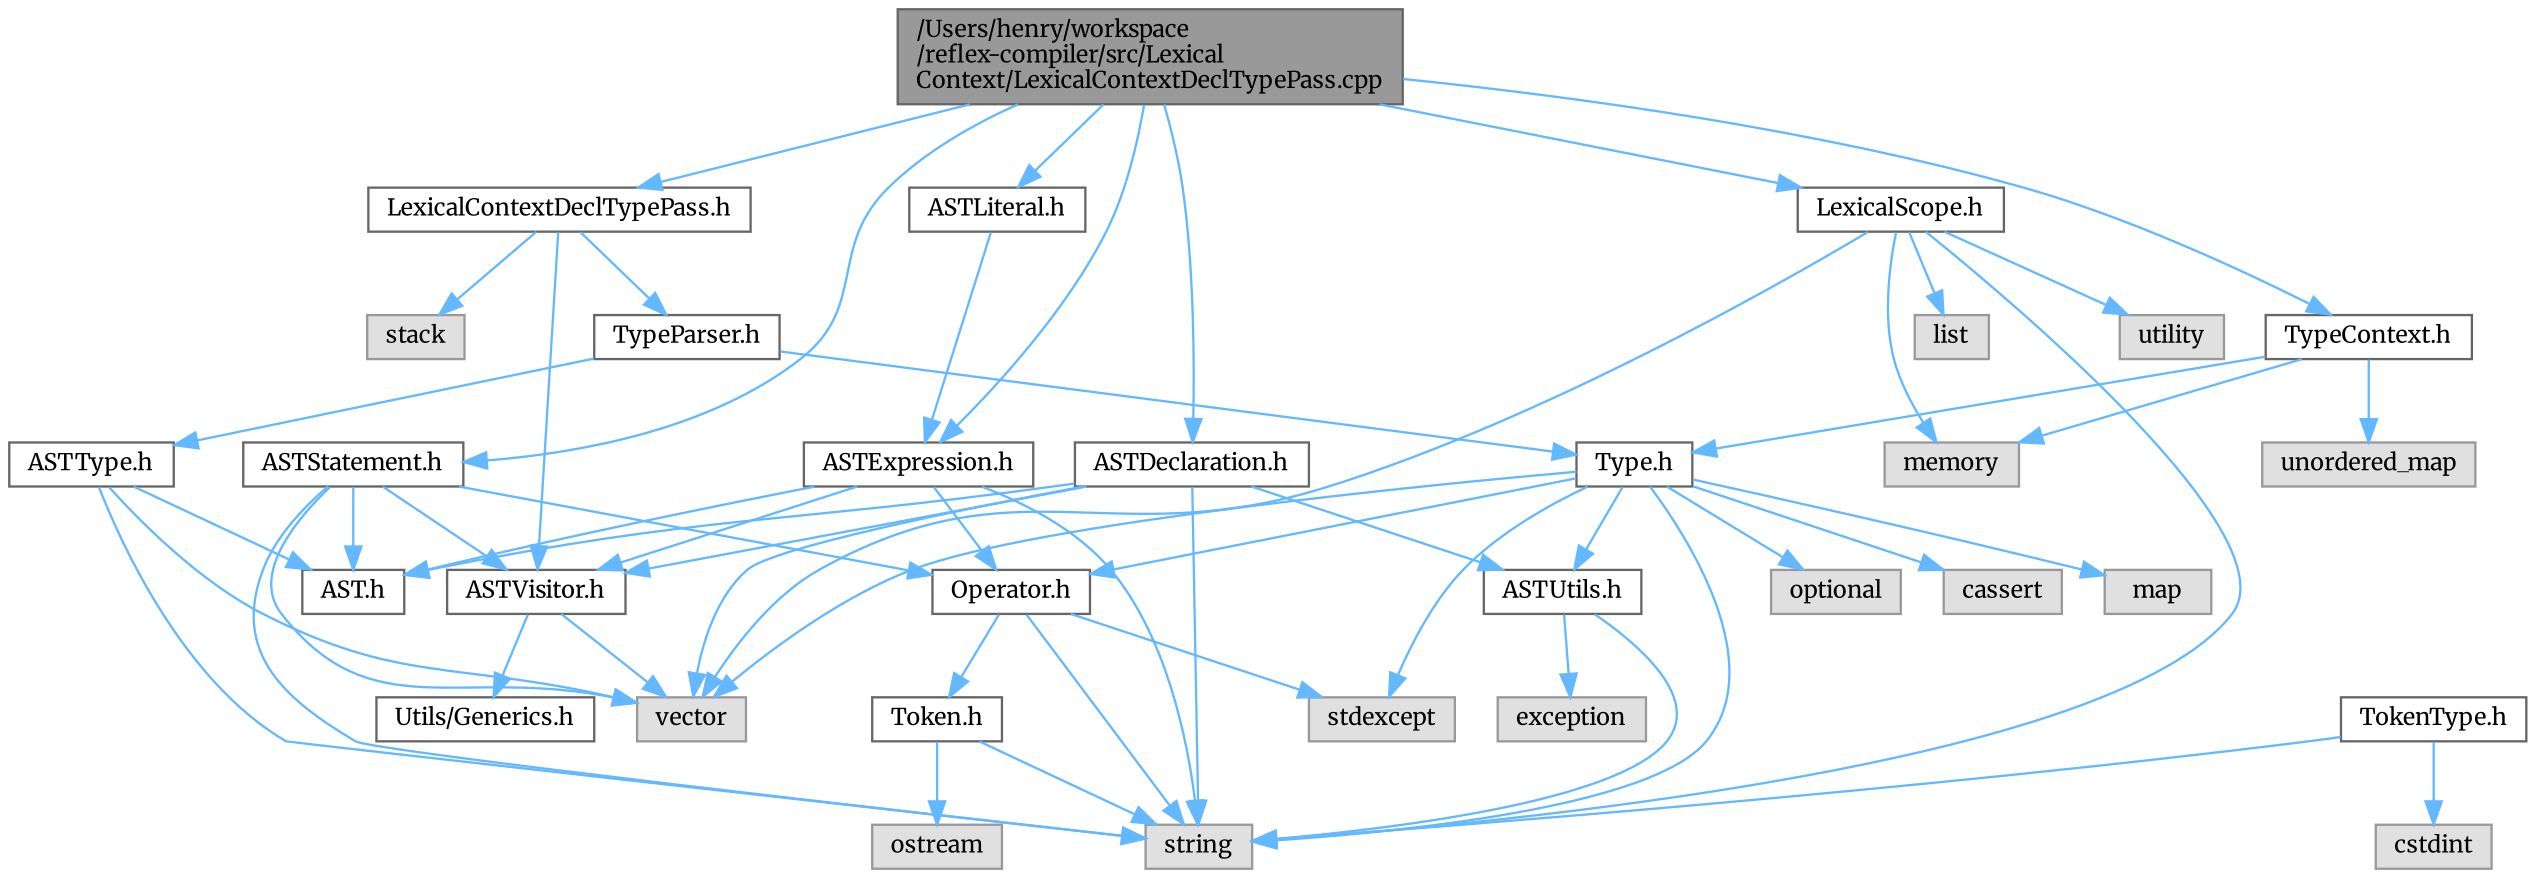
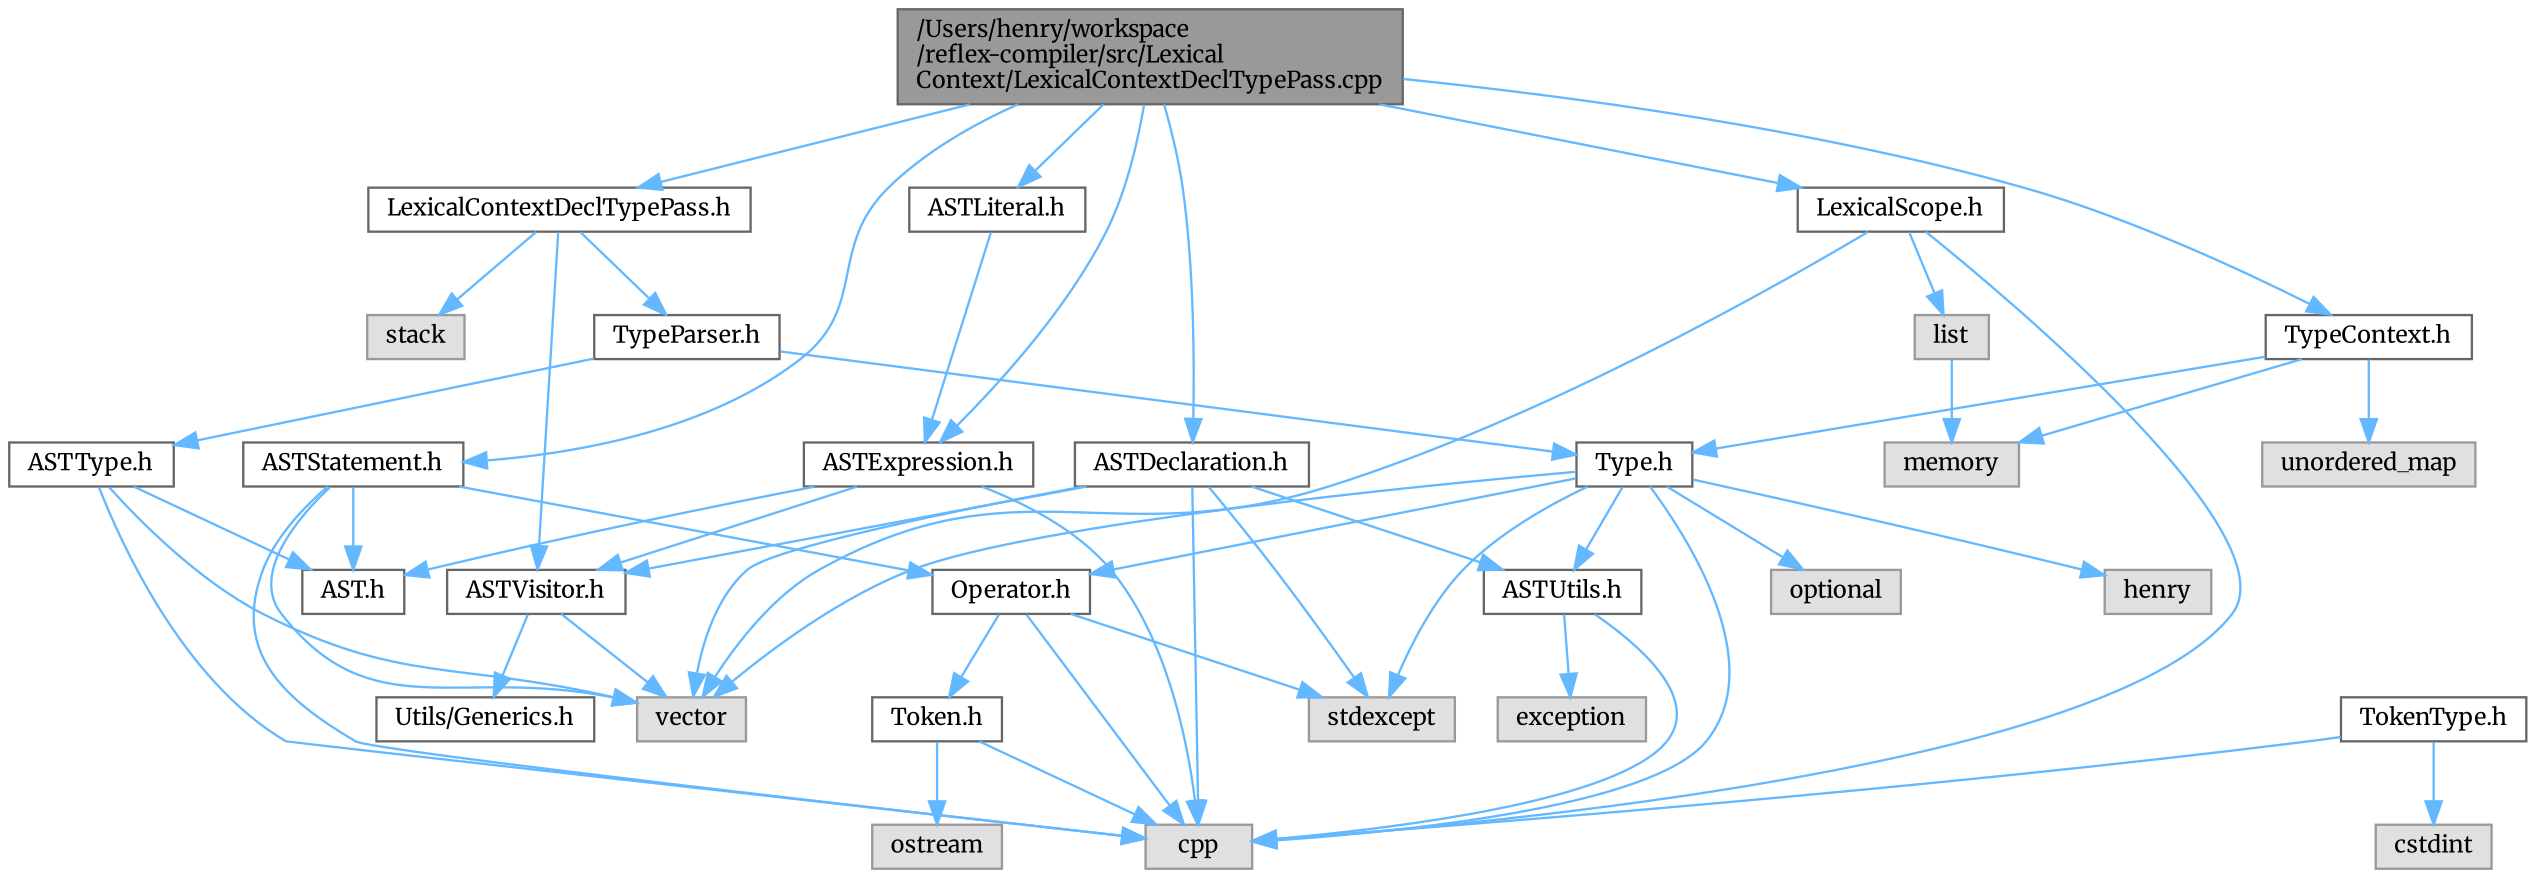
edge "LexicalScope.h" -> "memory": now "list" -> "memory"
node "utility": removed
edge "ASTDeclaration.h" -> "AST.h": now "ASTDeclaration.h" -> "stdexcept"
edge "ASTStatement.h" -> "ASTVisitor.h": removed
edge "ASTExpression.h" -> "Operator.h": removed
node "cassert": removed
node "map": label "map" -> "henry"
node "string": label "string" -> "cpp"
